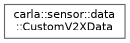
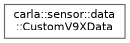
node "carla::sensor::data ::CustomV2XData": label "carla::sensor::data ::CustomV2XData" -> "carla::sensor::data ::CustomV9XData"
